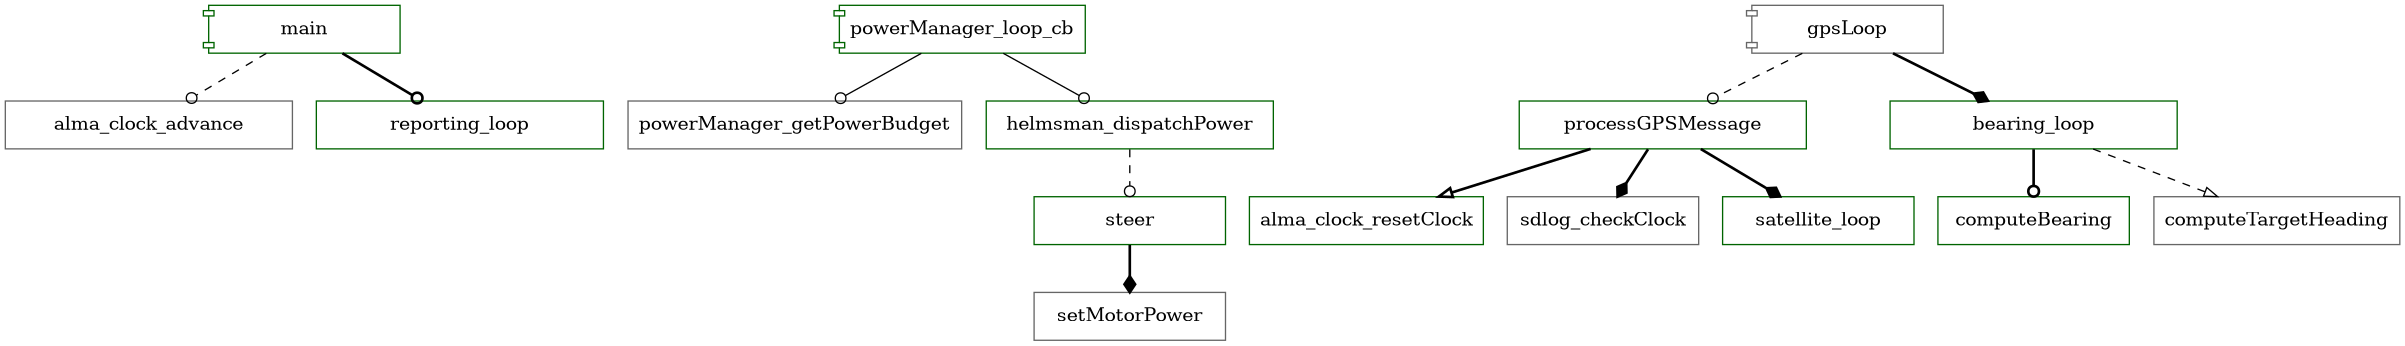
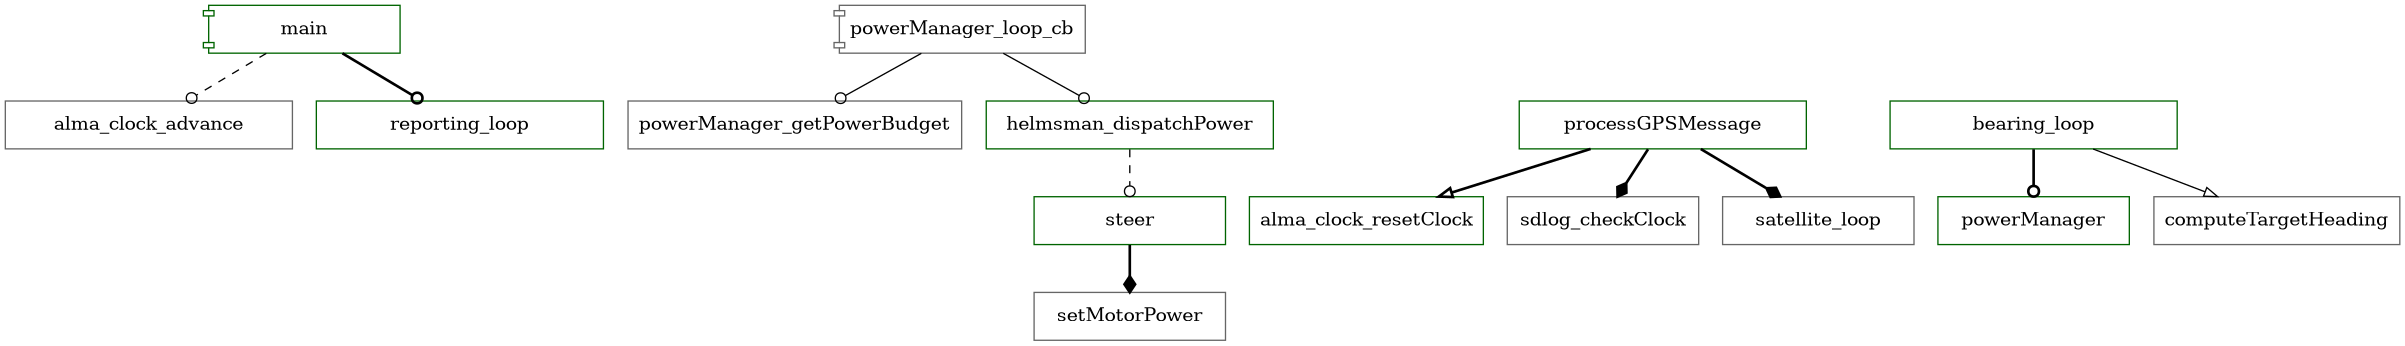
node "powerManager_loop_cb": color darkgreen -> gray40
node "gpsLoop": removed
edge "bearing_loop" -> "computeTargetHeading": style dashed -> solid
node "satellite_loop": color darkgreen -> gray40
node "computeBearing": label "computeBearing" -> "powerManager"
